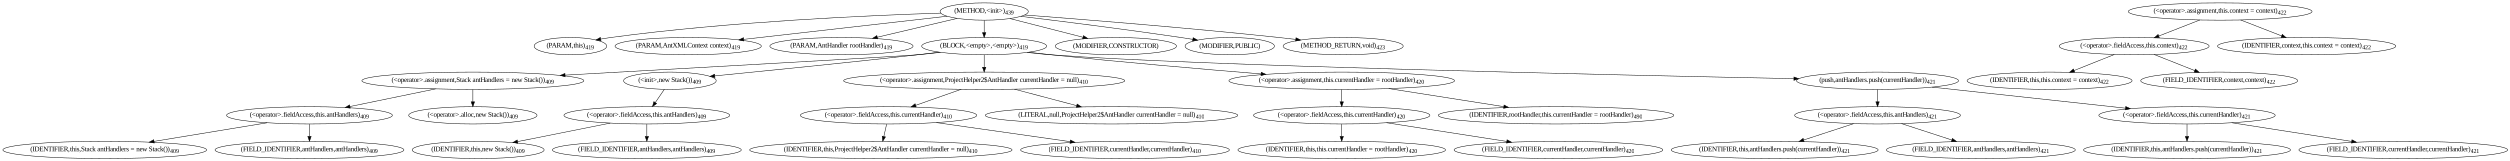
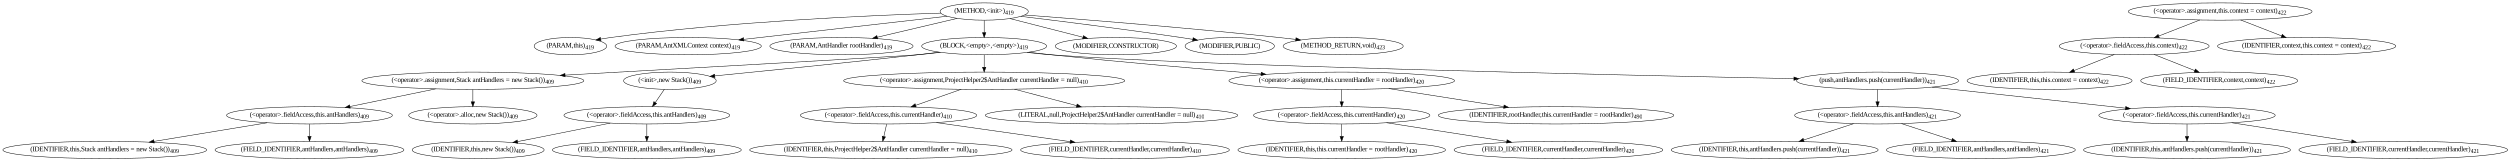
node "(METHOD,<init>)": text "439" -> "419"
